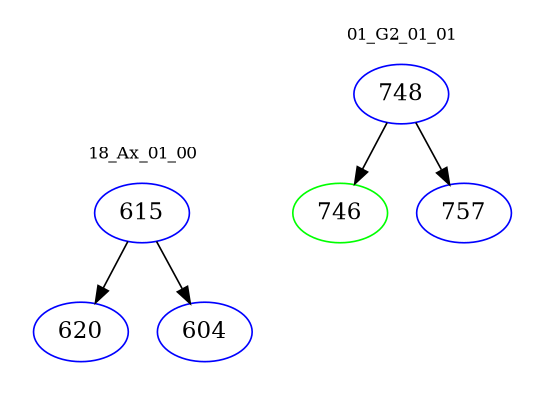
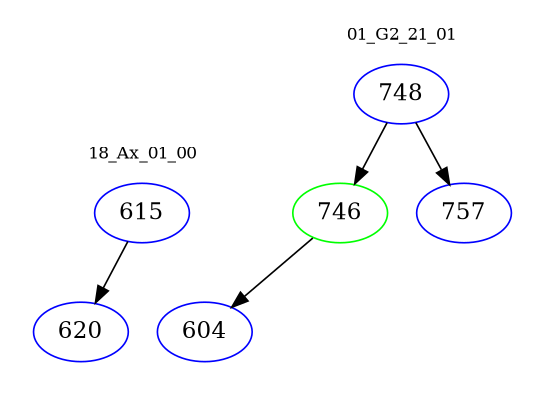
cluster "01_G2_01_01": label "01_G2_01_01" -> "01_G2_21_01"
edge "615" -> "604": now "746" -> "604"
